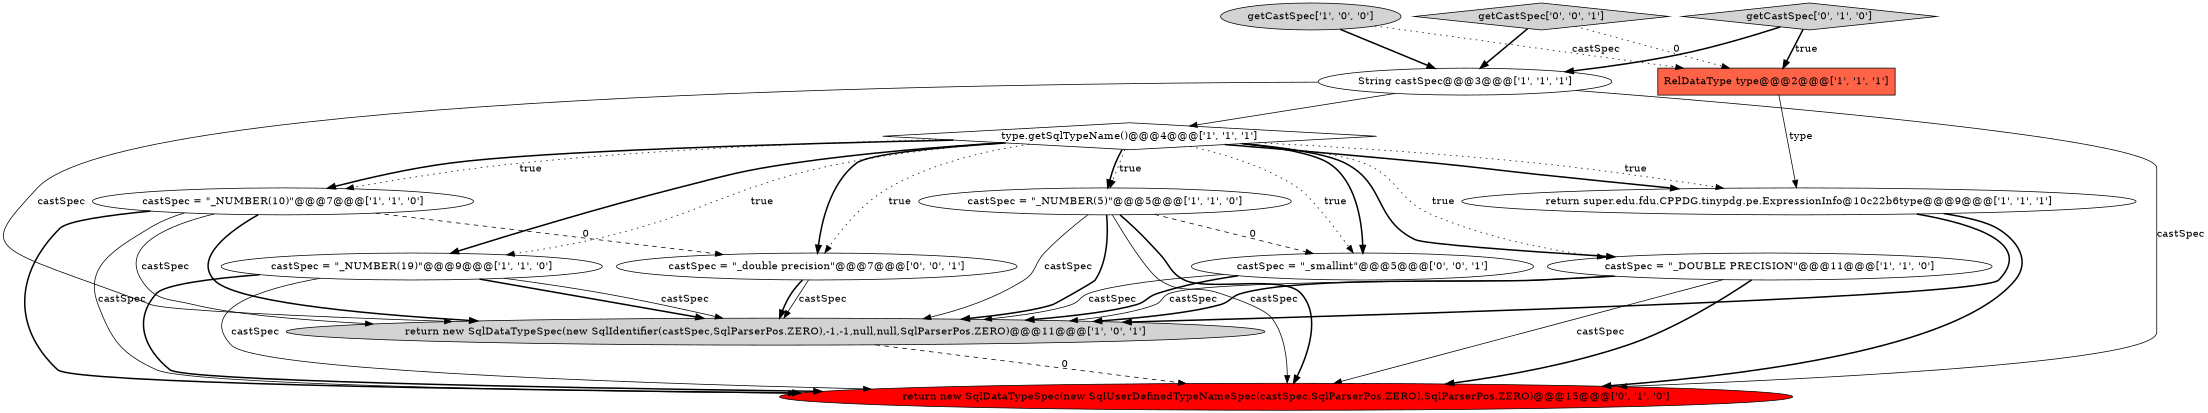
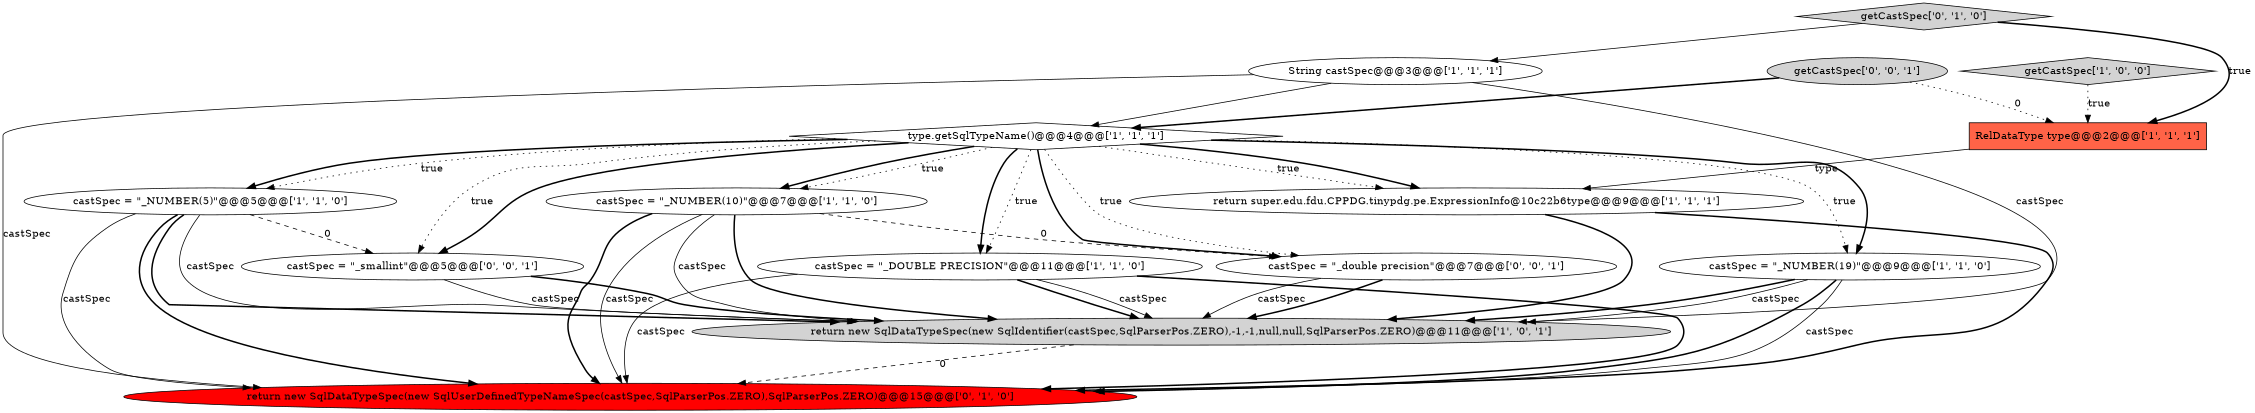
node "getCastSpec['1', '0', '0']": shape ellipse -> diamond
node "getCastSpec['0', '0', '1']": shape diamond -> ellipse
edge "getCastSpec['1', '0', '0']" -> "String castSpec@@@3@@@['1', '1', '1']": removed
edge "getCastSpec['0', '0', '1']" -> "String castSpec@@@3@@@['1', '1', '1']": now "getCastSpec['0', '0', '1']" -> "type.getSqlTypeName()@@@4@@@['1', '1', '1']"
edge "getCastSpec['1', '0', '0']" -> "RelDataType type@@@2@@@['1', '1', '1']": label "castSpec" -> "true"
edge "getCastSpec['0', '1', '0']" -> "String castSpec@@@3@@@['1', '1', '1']": style bold -> solid
